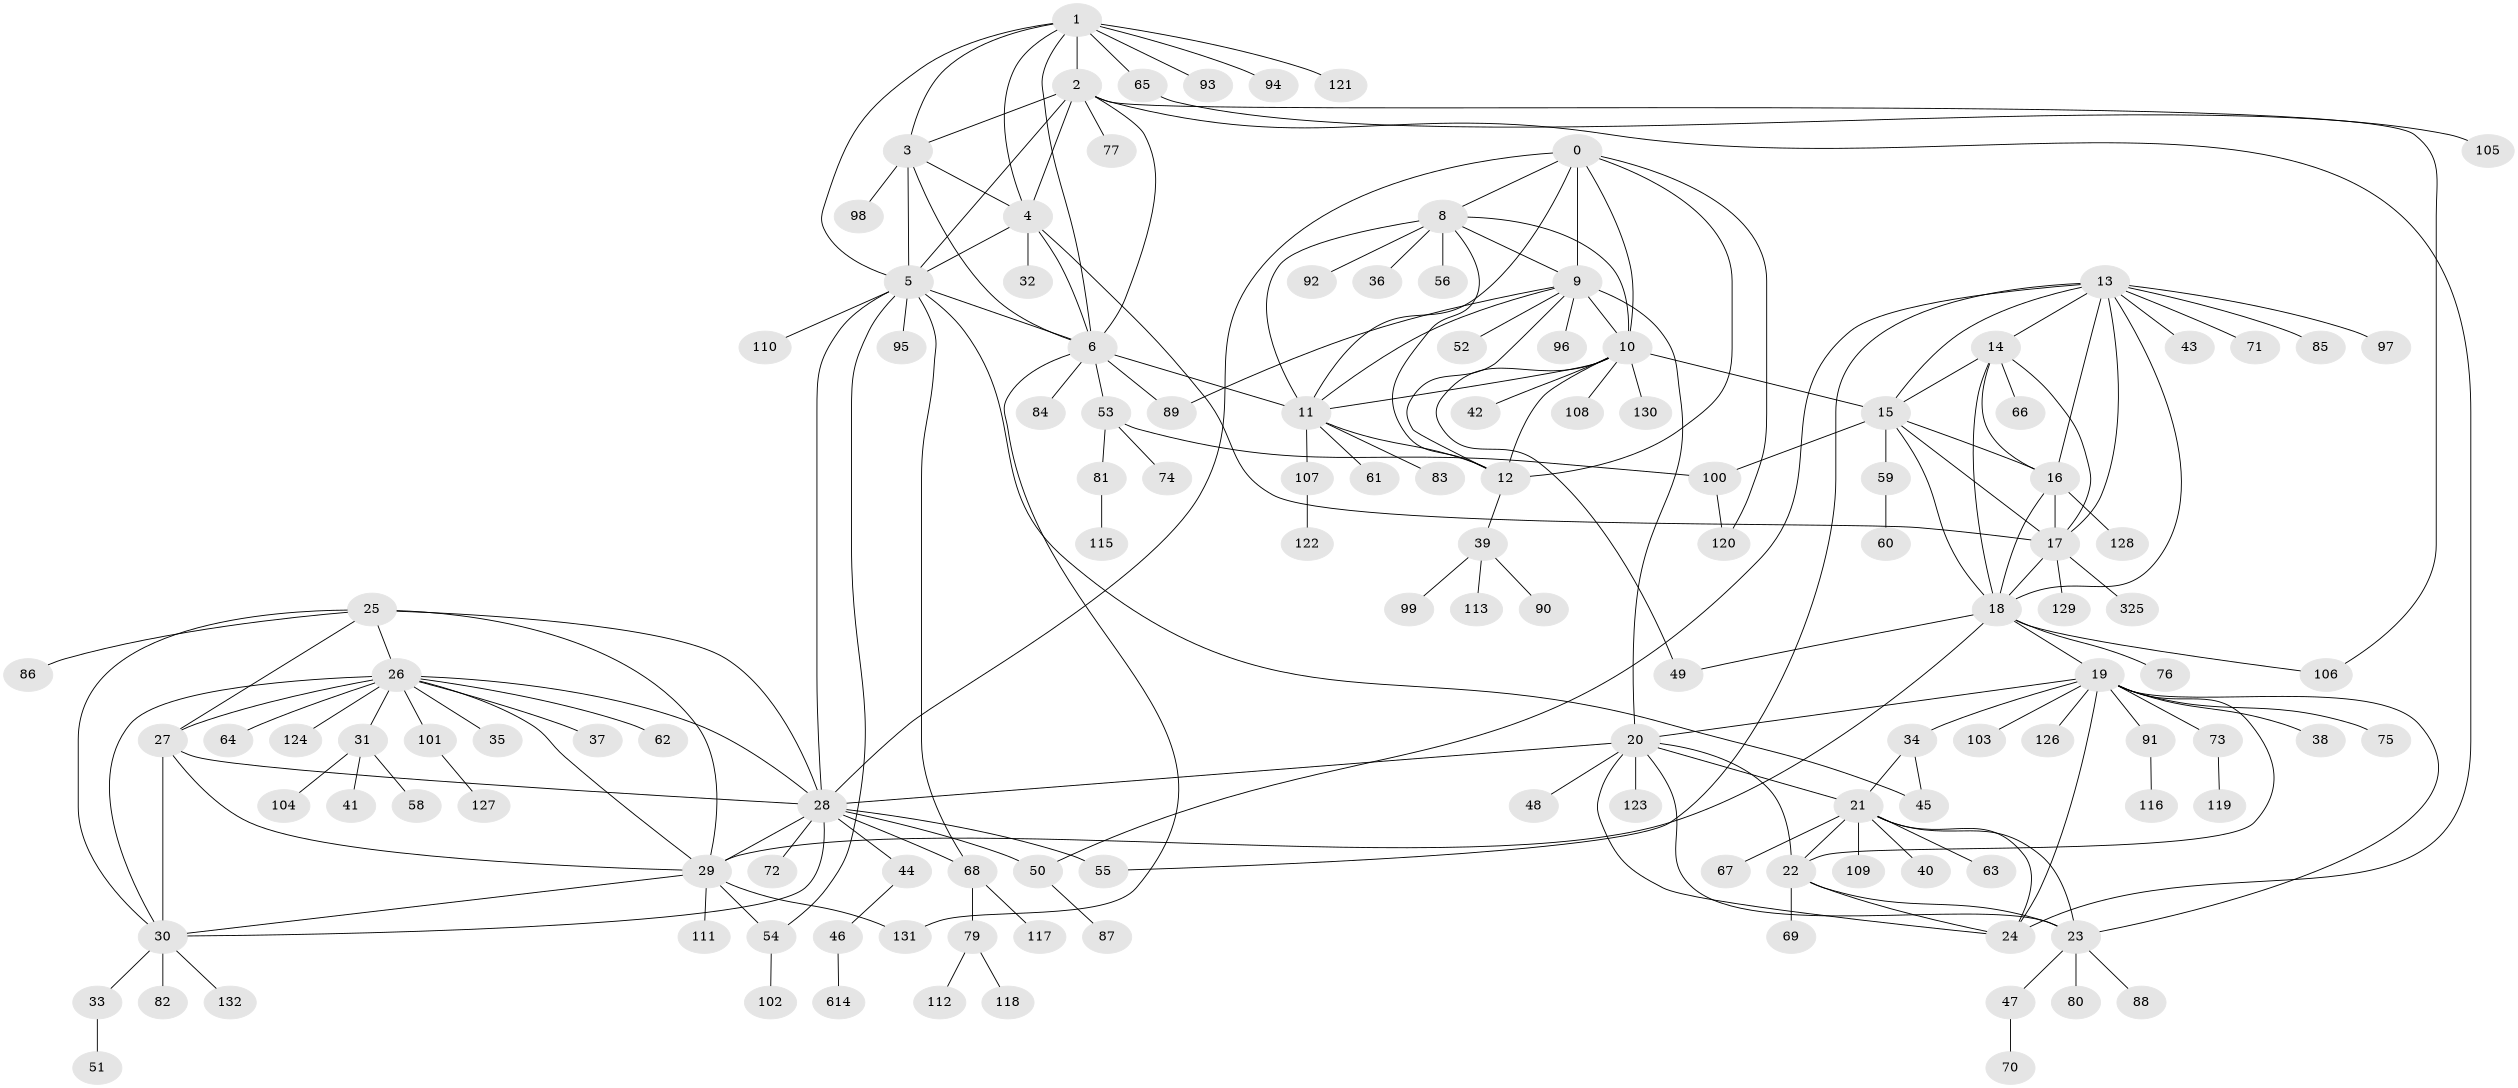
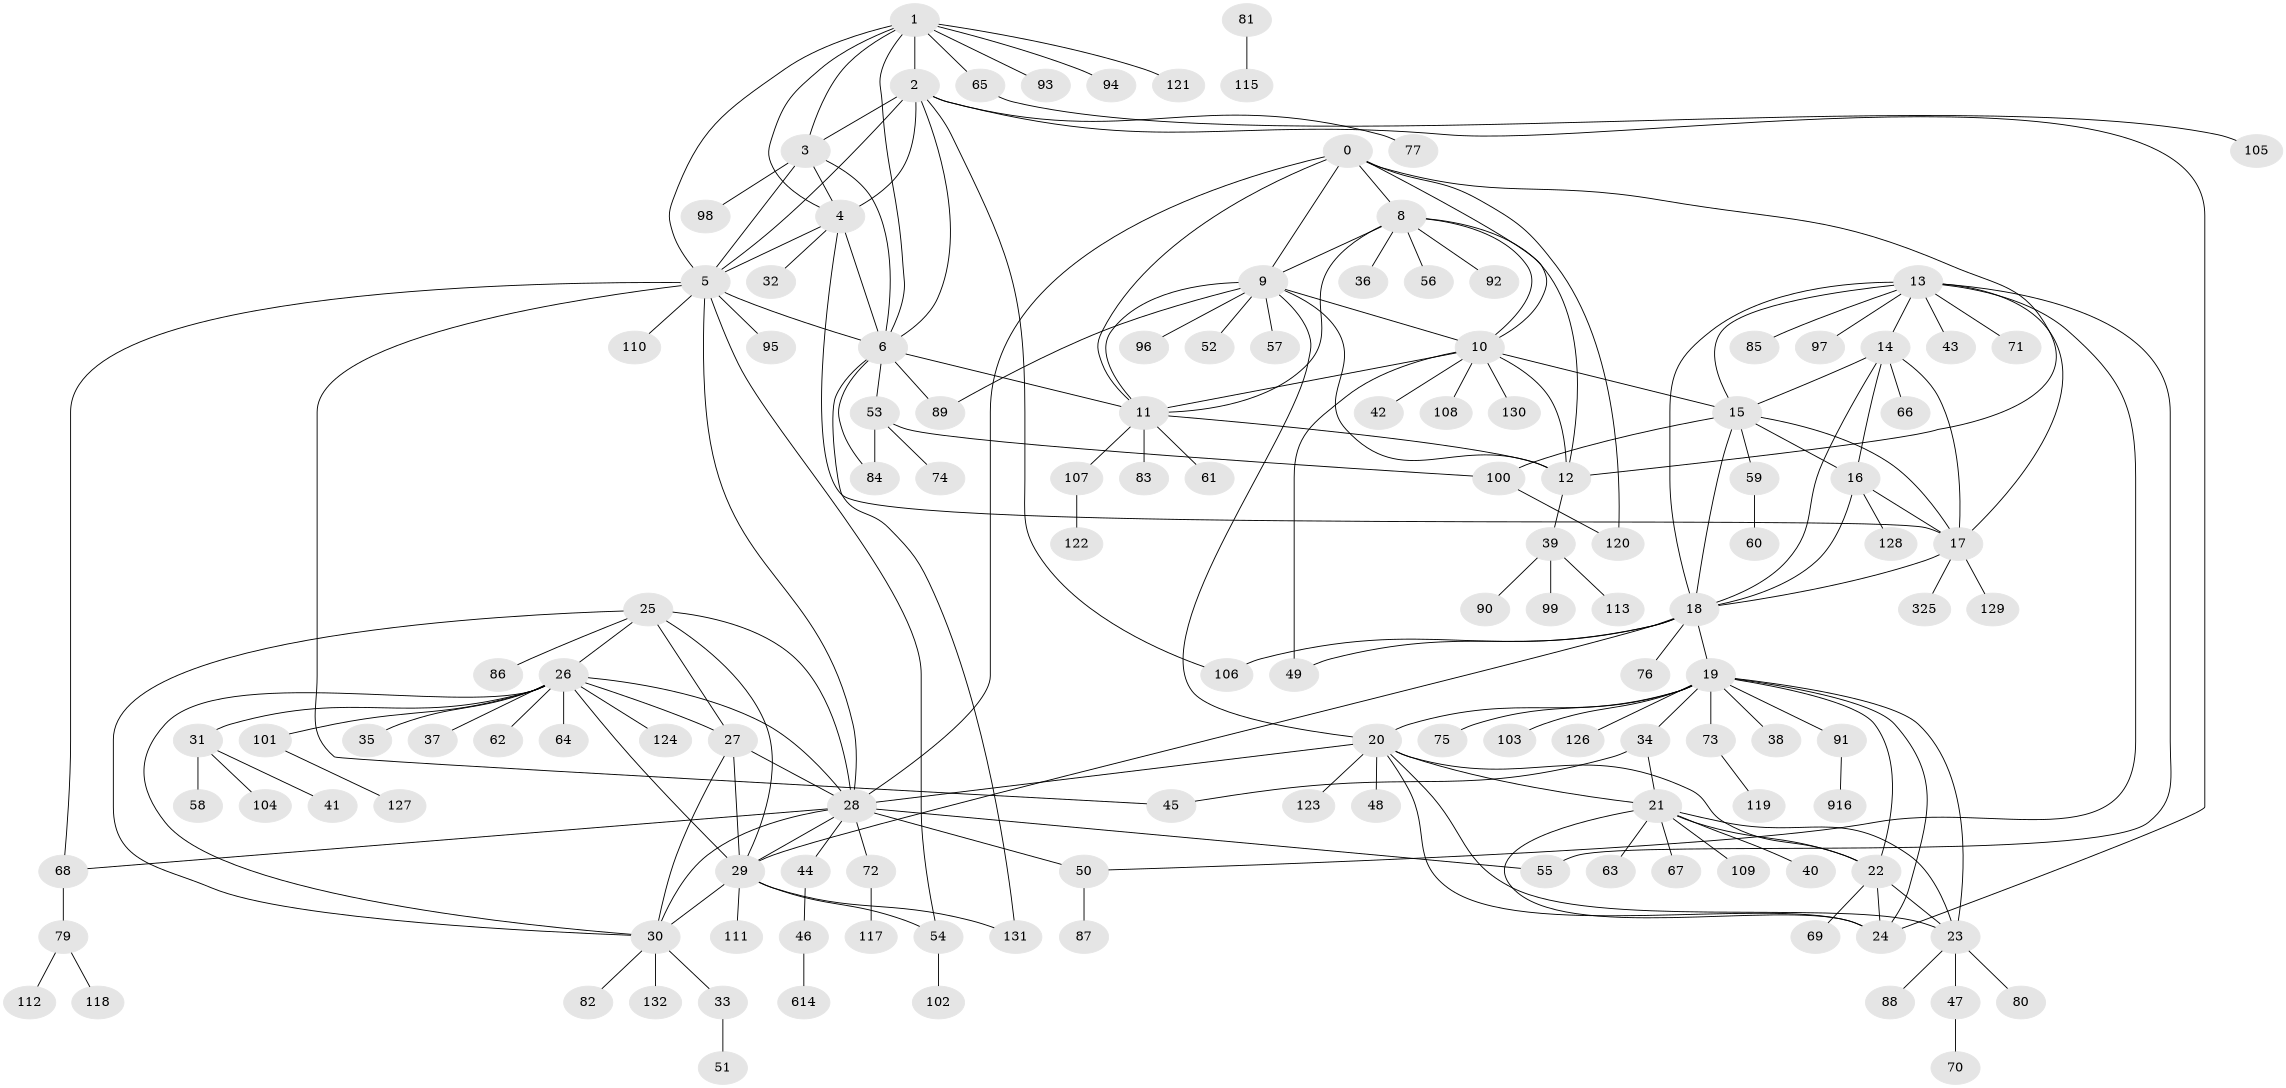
node "57": added
edge "13" -- "16": removed
edge "53" -- "81": now "53" -- "84"
node "116": label "116" -> "916"
edge "68" -- "117": now "72" -- "117"
